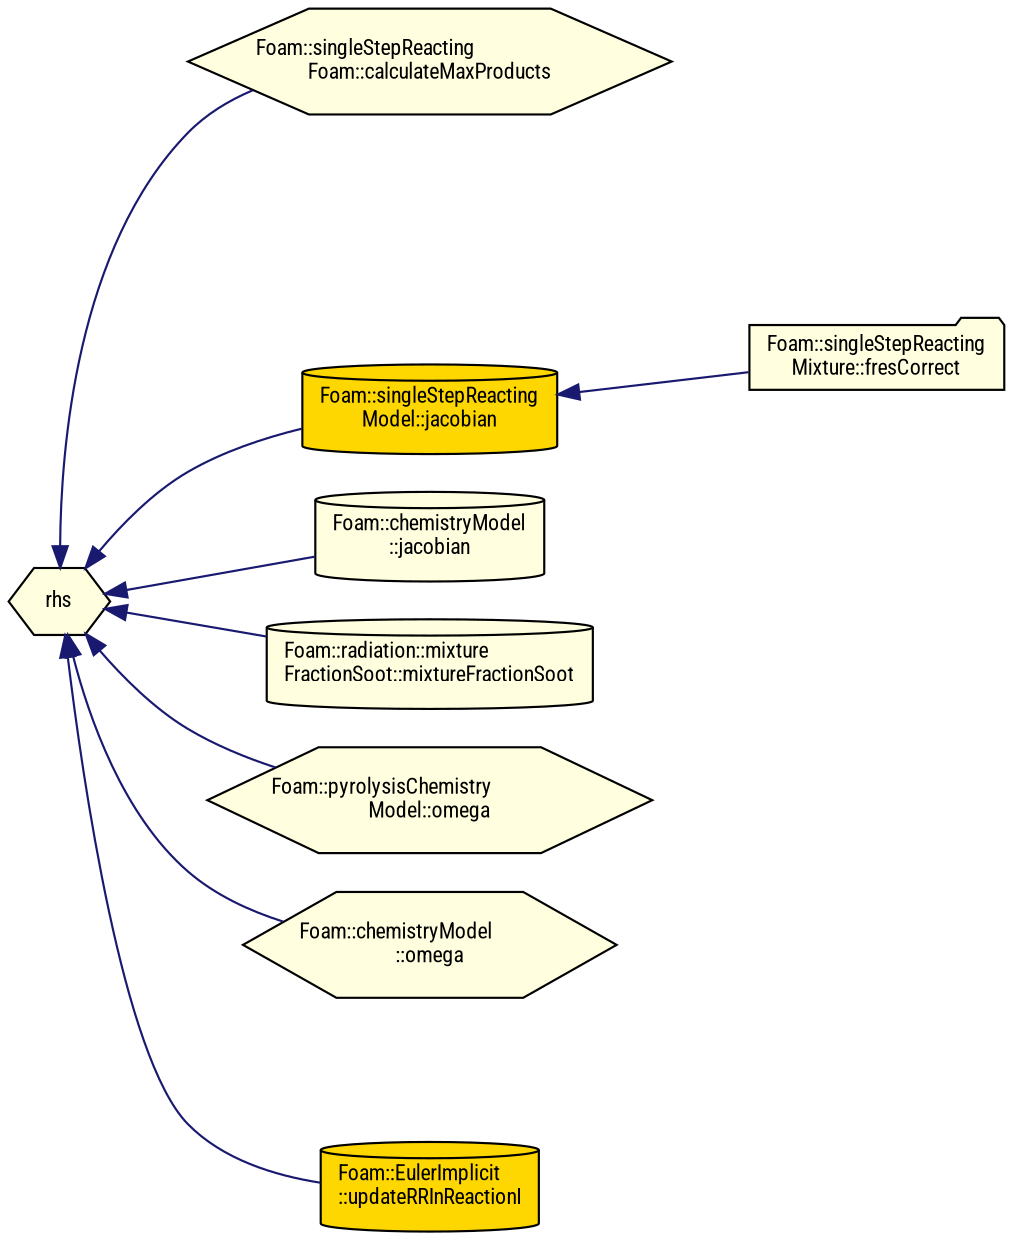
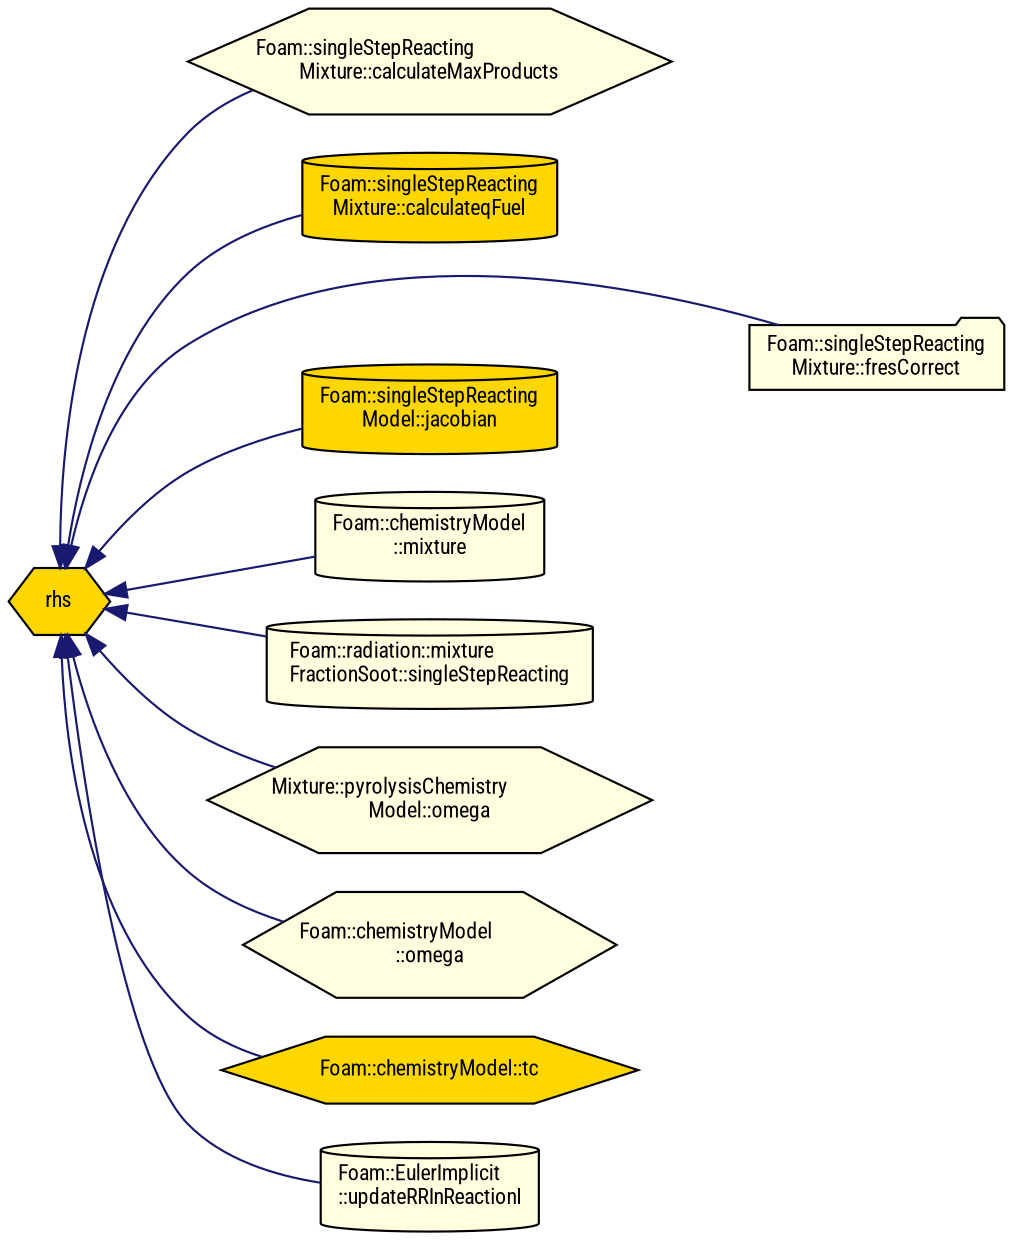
node "Foam::singleStepReacting Foam::calculateMaxProducts": label "Foam::singleStepReacting Foam::calculateMaxProducts" -> "Foam::singleStepReacting Mixture::calculateMaxProducts"
node "Foam::singleStepReacting Mixture::calculateqFuel": added
edge "Foam::singleStepReacting Mixture::fresCorrect" -> "Foam::singleStepReacting Model::jacobian": now "Foam::singleStepReacting Mixture::fresCorrect" -> "rhs"
node "Foam::chemistryModel ::jacobian": label "Foam::chemistryModel ::jacobian" -> "Foam::chemistryModel ::mixture"
node "rhs": fillcolor lightyellow -> gold
node "Foam::radiation::mixture FractionSoot::mixtureFractionSoot": label "Foam::radiation::mixture FractionSoot::mixtureFractionSoot" -> "Foam::radiation::mixture FractionSoot::singleStepReacting"
node "Foam::pyrolysisChemistry Model::omega": label "Foam::pyrolysisChemistry Model::omega" -> "Mixture::pyrolysisChemistry Model::omega"
node "Foam::chemistryModel::tc": added
node "Foam::EulerImplicit ::updateRRInReactionI": fillcolor gold -> lightyellow
